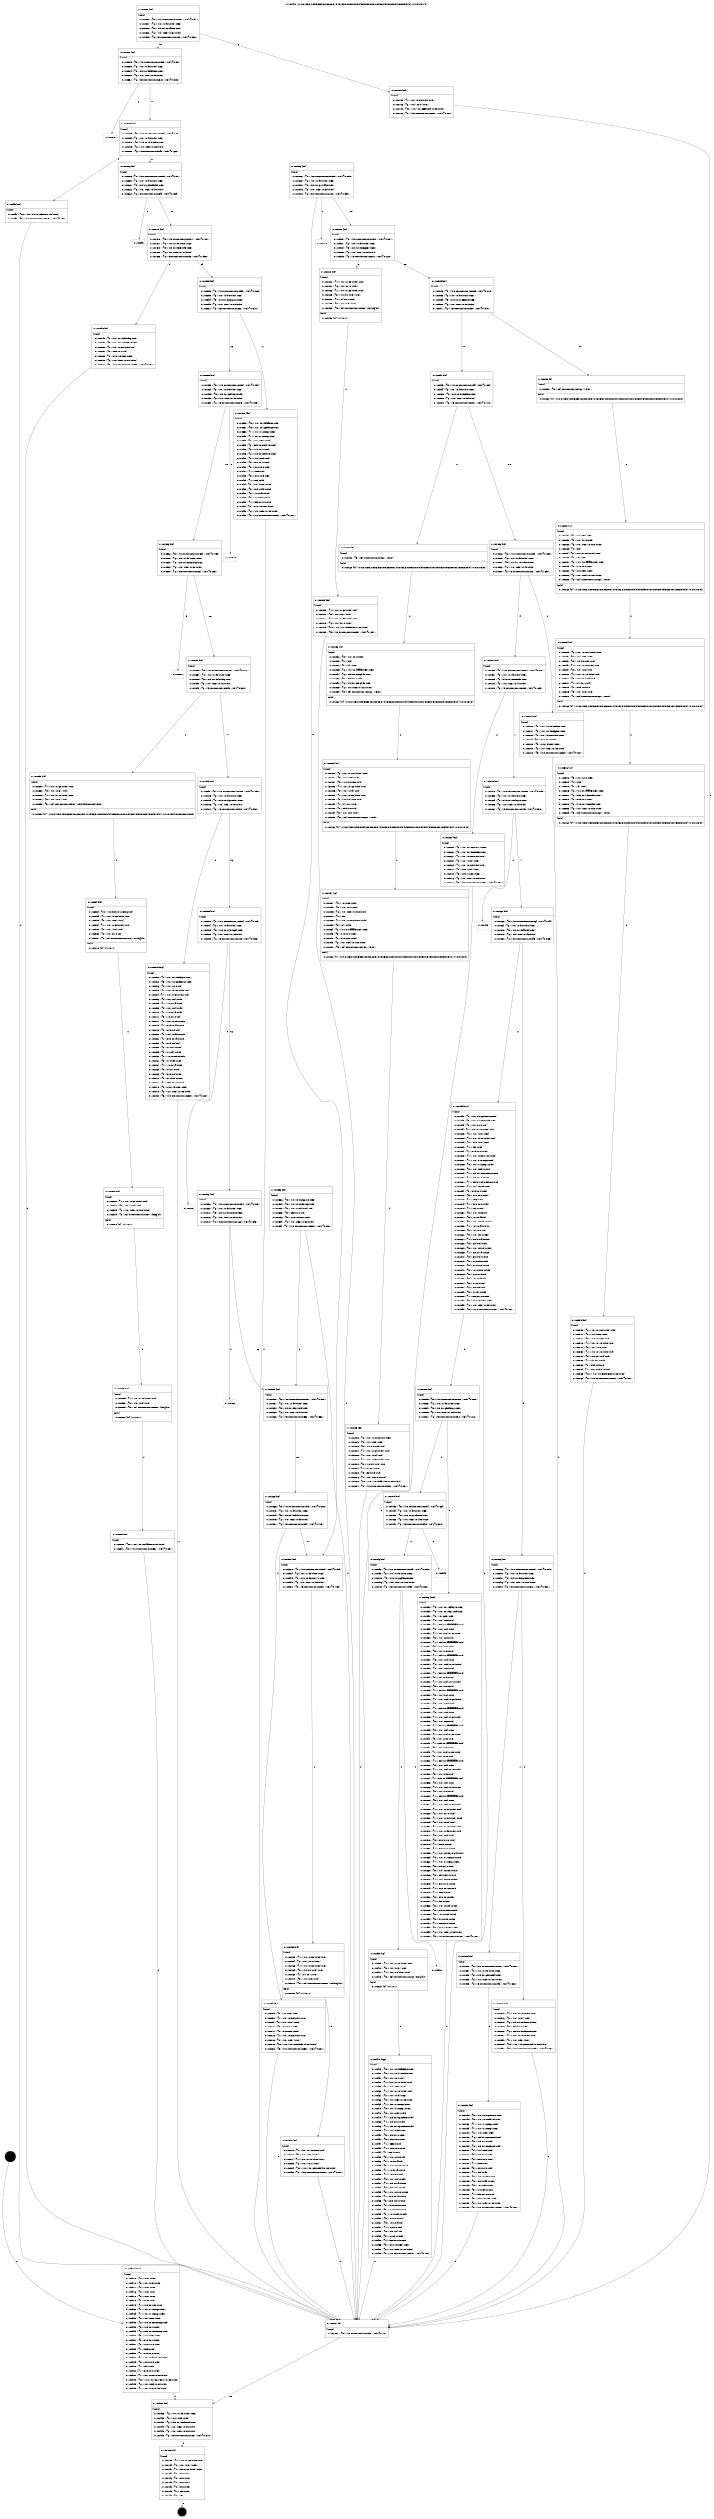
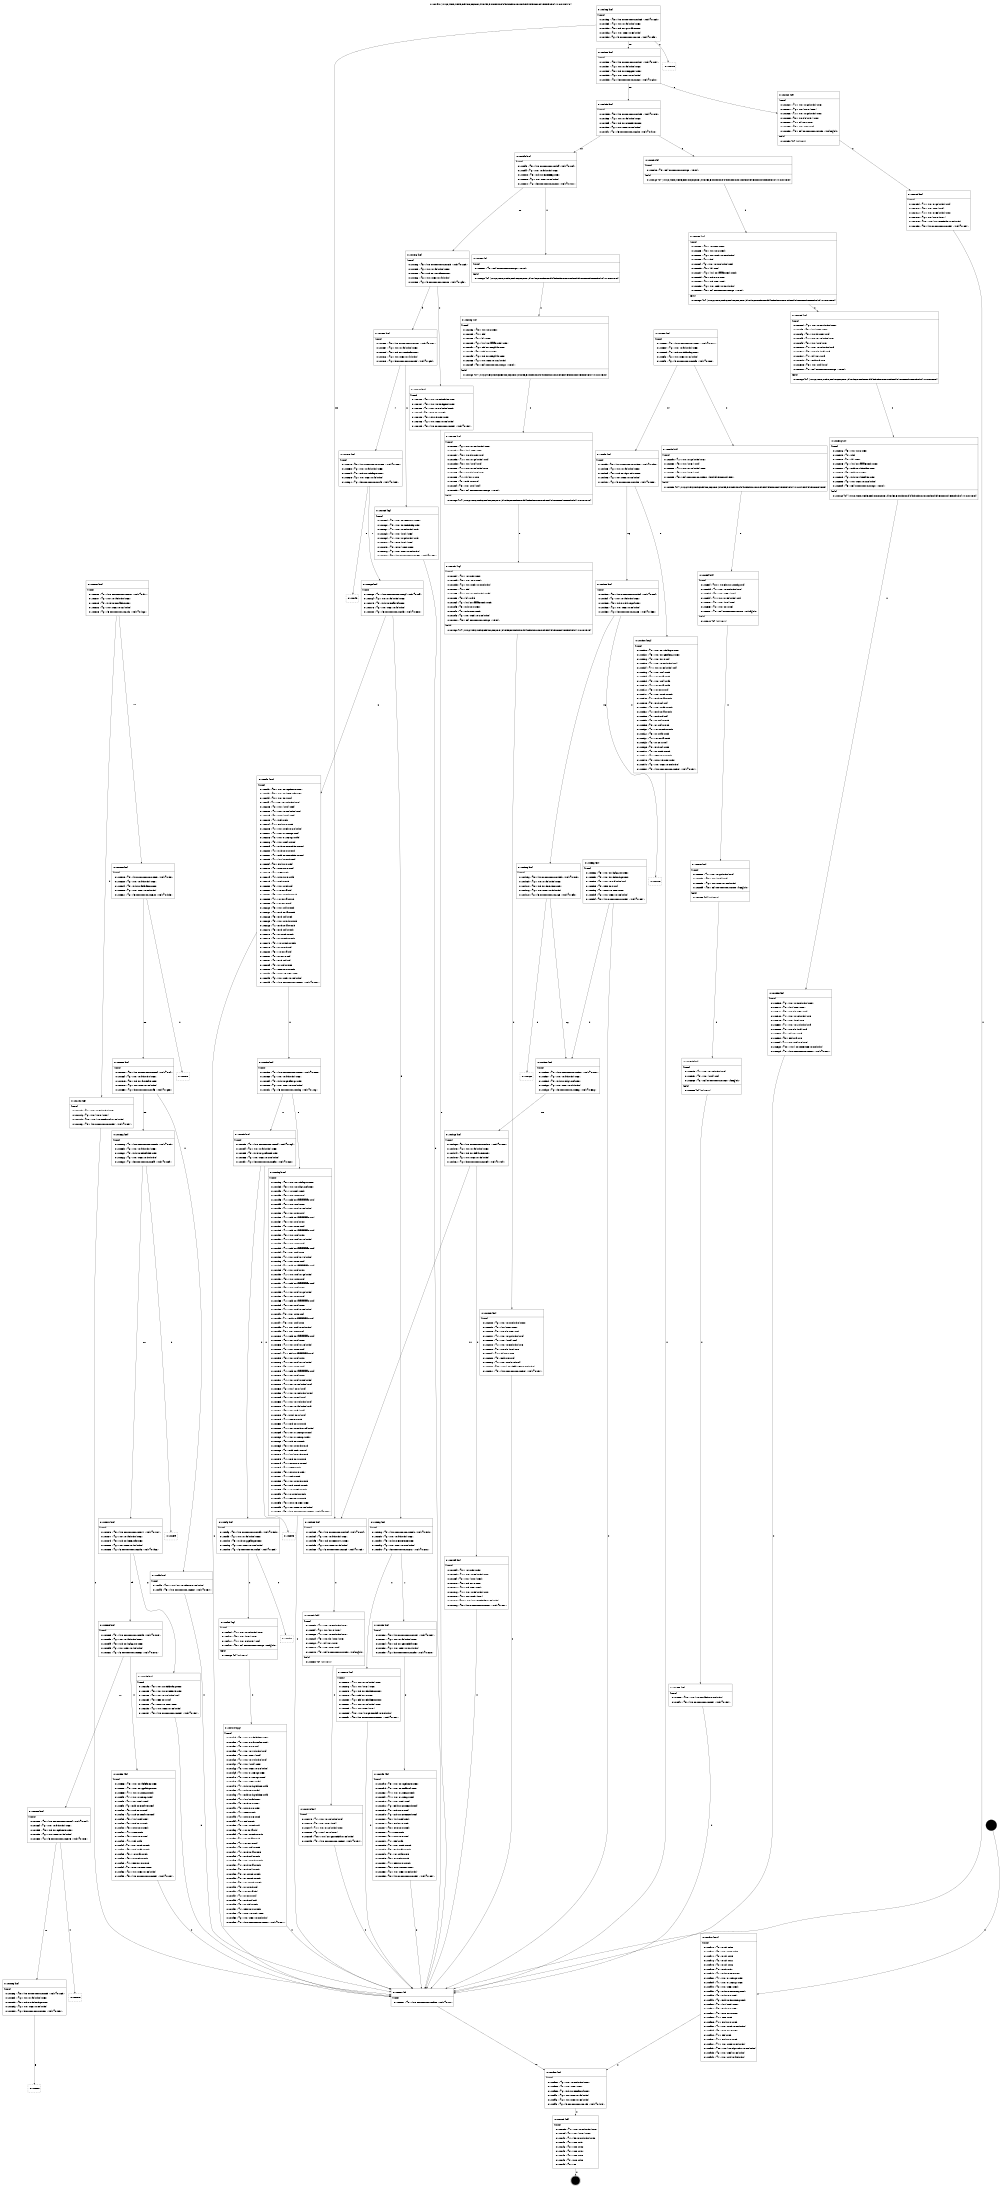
edge "0x401bde [28]" -> "0x4022bc [5]": label " 21" -> " 1"
edge "0x401ac6 [28]" -> "0x401ae2 [28]": removed, label "18"
